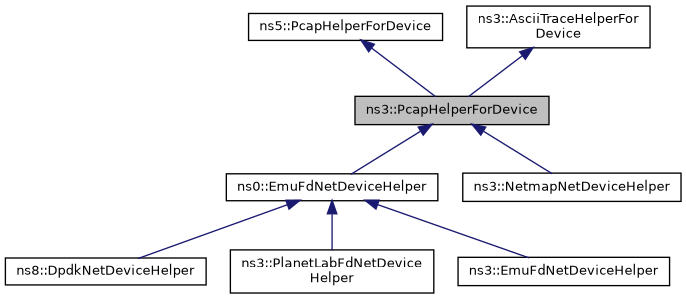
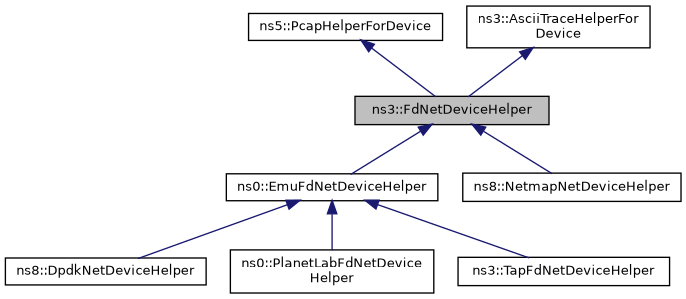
node "ns3::PcapHelperForDevice": label "ns3::PcapHelperForDevice" -> "ns3::FdNetDeviceHelper"
node "ns3::NetmapNetDeviceHelper": label "ns3::NetmapNetDeviceHelper" -> "ns8::NetmapNetDeviceHelper"
node "ns3::PlanetLabFdNetDevice Helper": label "ns3::PlanetLabFdNetDevice Helper" -> "ns0::PlanetLabFdNetDevice Helper"
node "ns3::EmuFdNetDeviceHelper": label "ns3::EmuFdNetDeviceHelper" -> "ns3::TapFdNetDeviceHelper"
